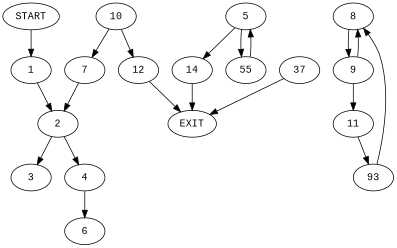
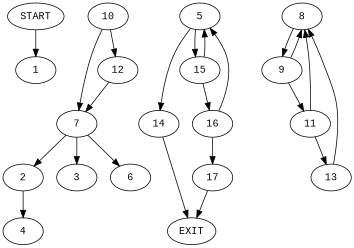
node "55": label "55" -> "15"
node "37": label "37" -> "17"
edge "11" -> "8": added
edge "1" -> "2": removed
edge "12" -> "EXIT": now "12" -> "7"
node "16": added
edge "2" -> "3": now "7" -> "3"
node "93": label "93" -> "13"
edge "4" -> "6": now "7" -> "6"
